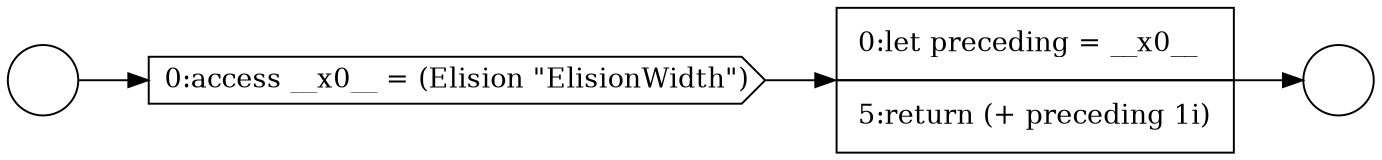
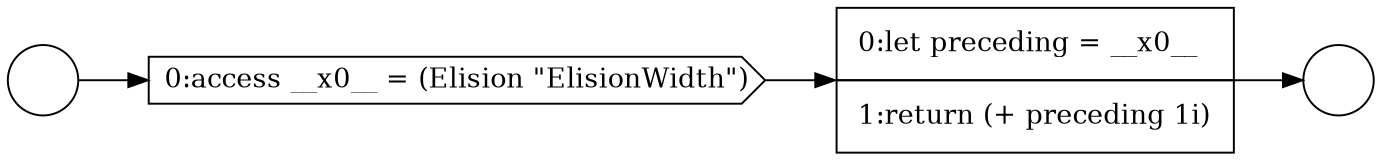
node "0:let preceding = __x0__": text "5:return (+ preceding 1i)" -> "1:return (+ preceding 1i)"
